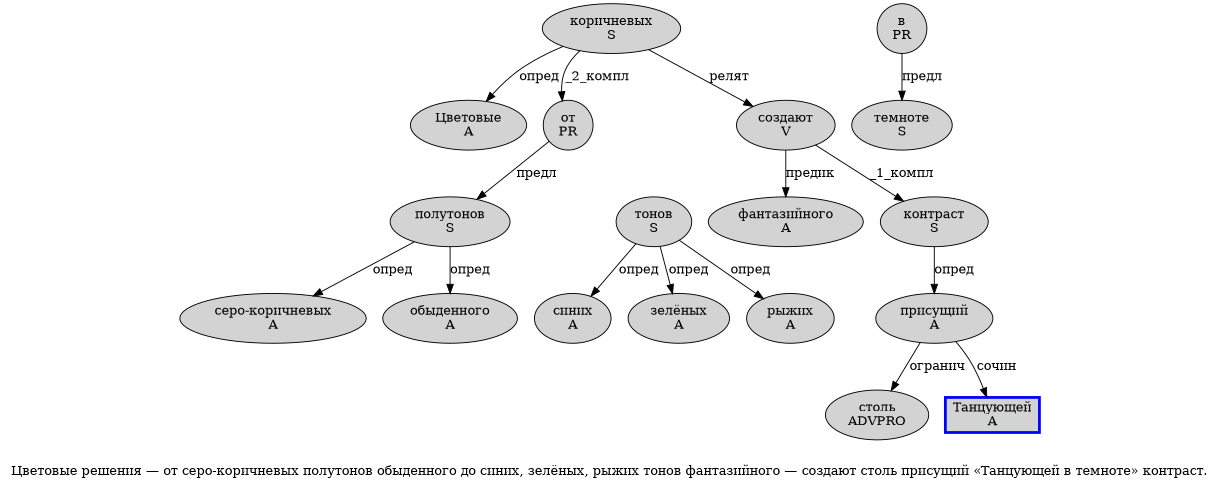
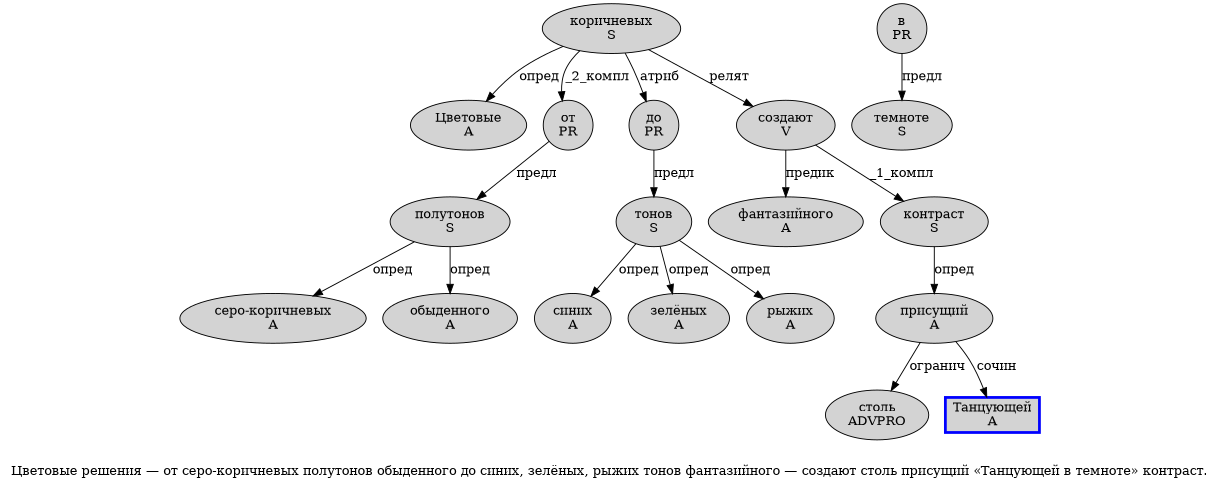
node "до PR": added
